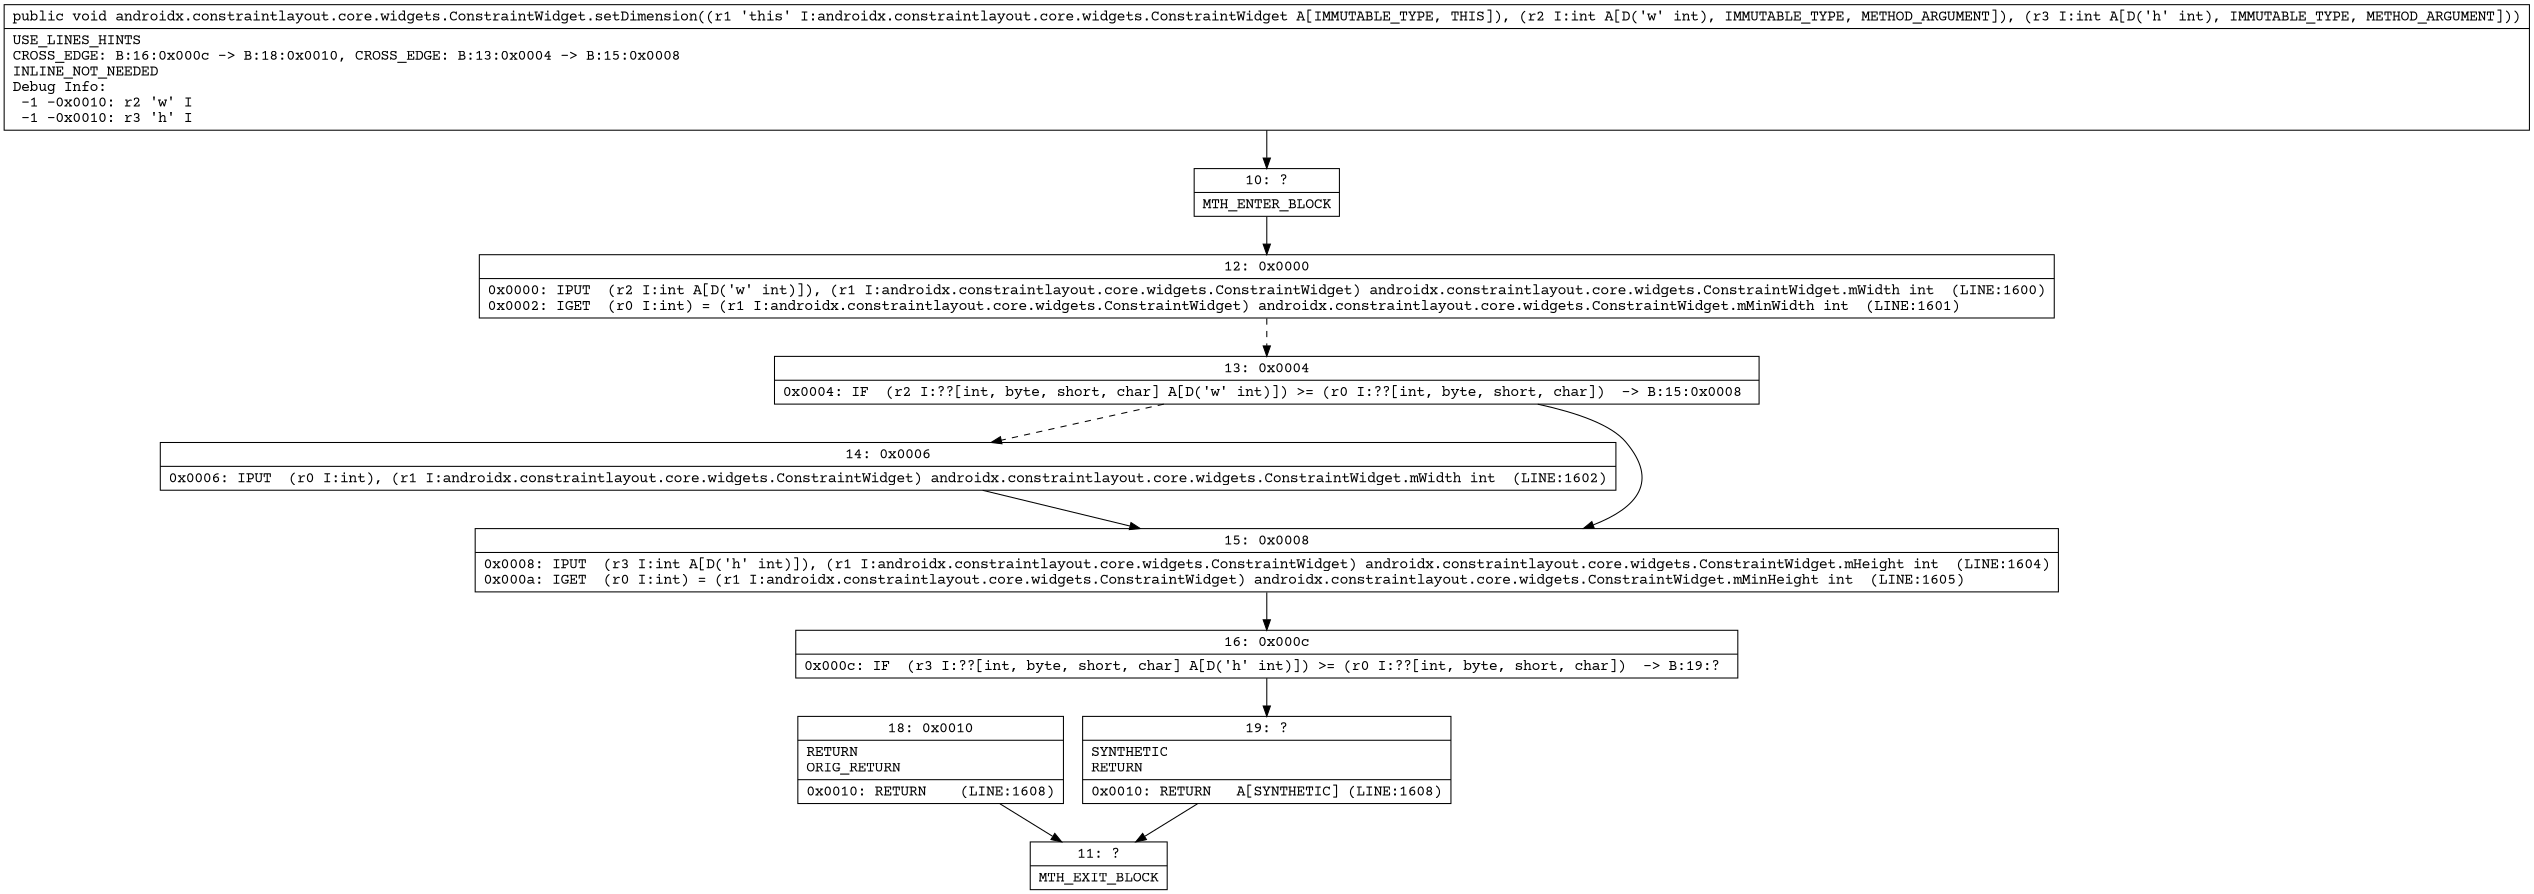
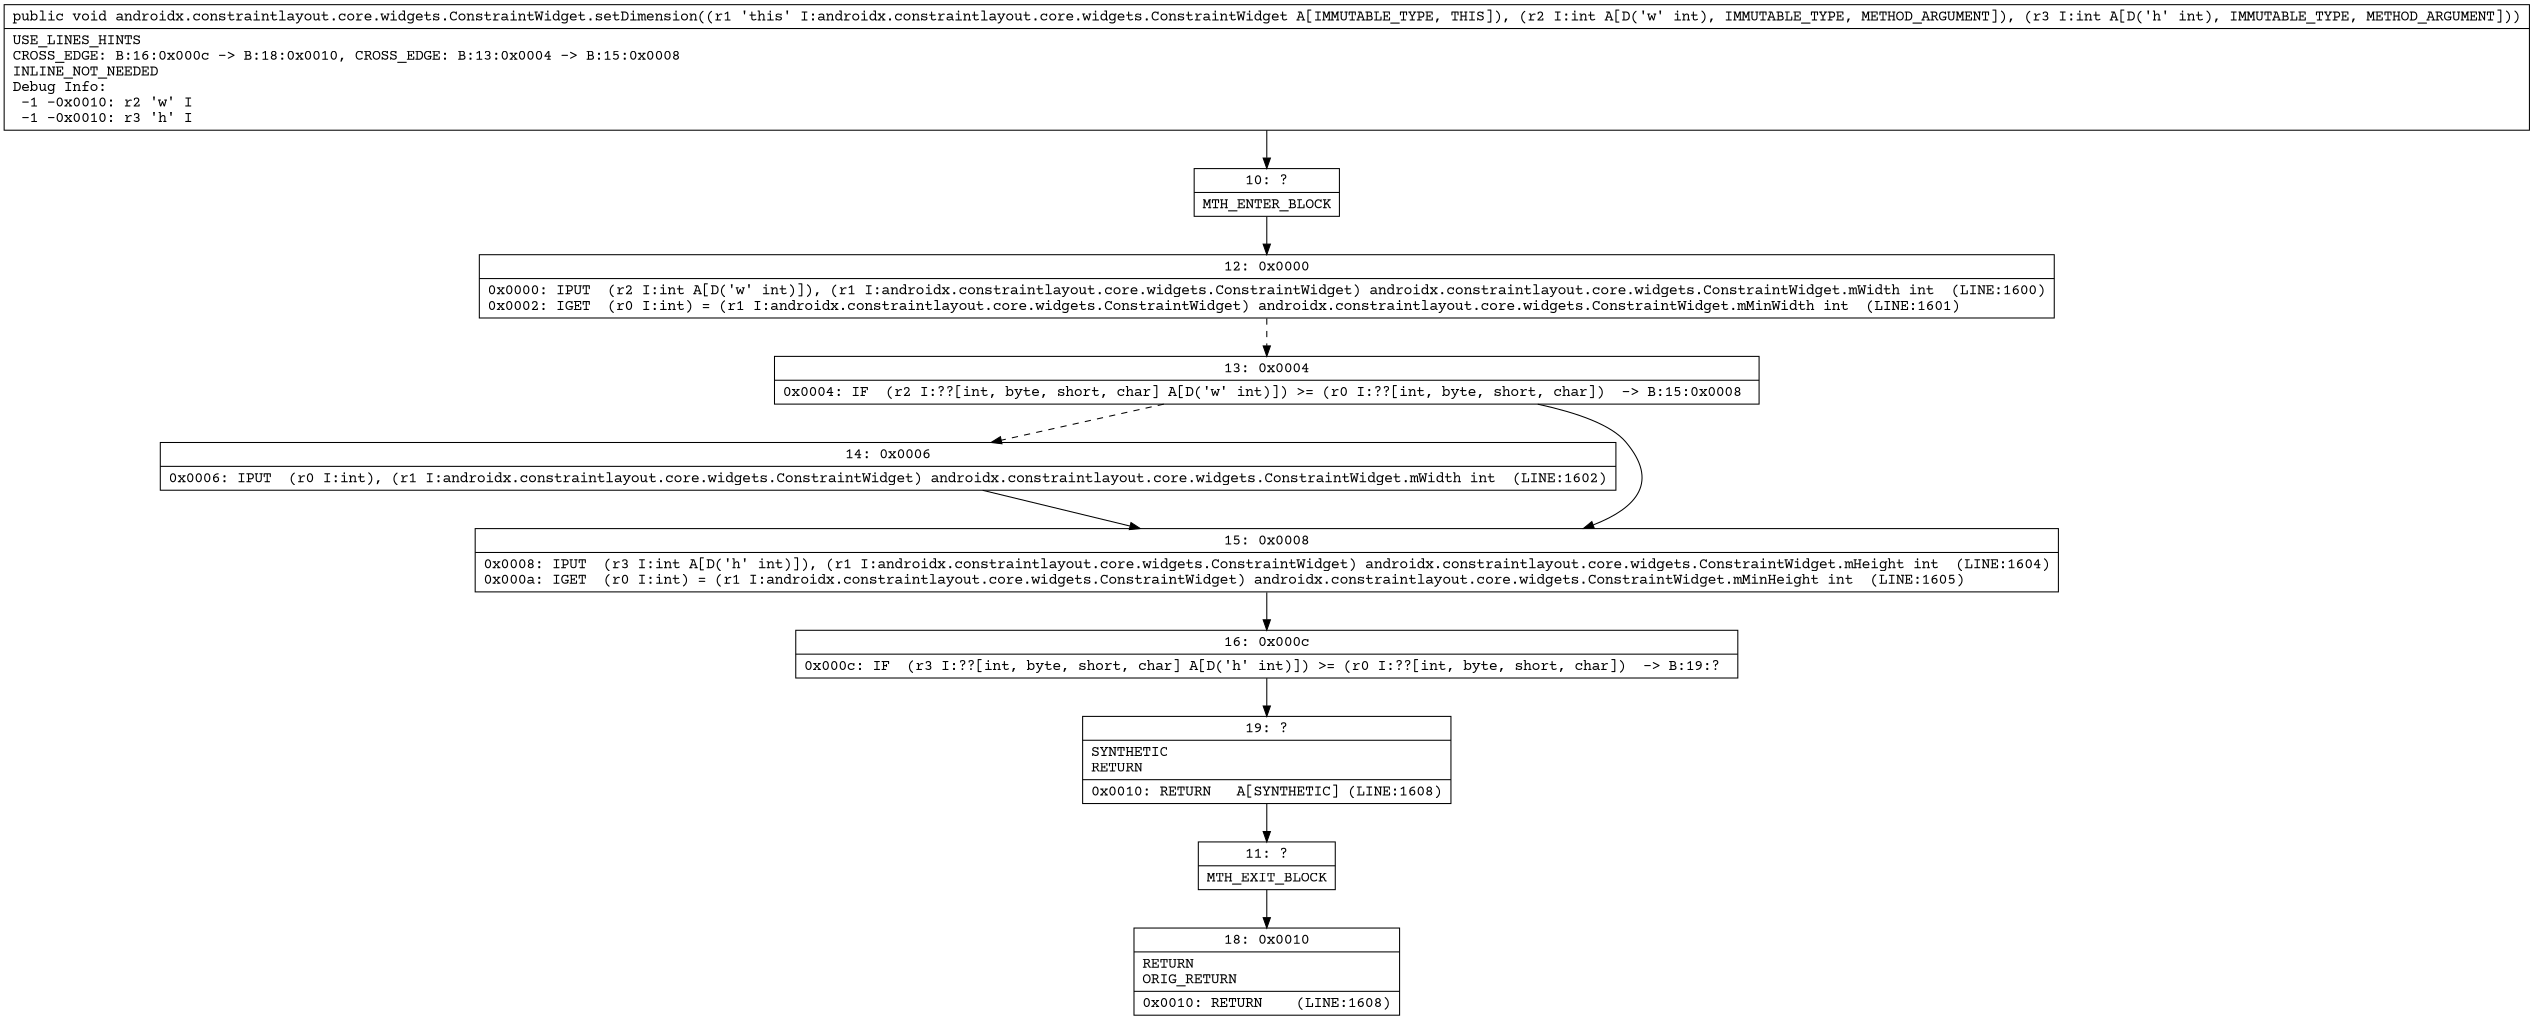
edge "18: 0x0010" -> "11: ?": reversed
